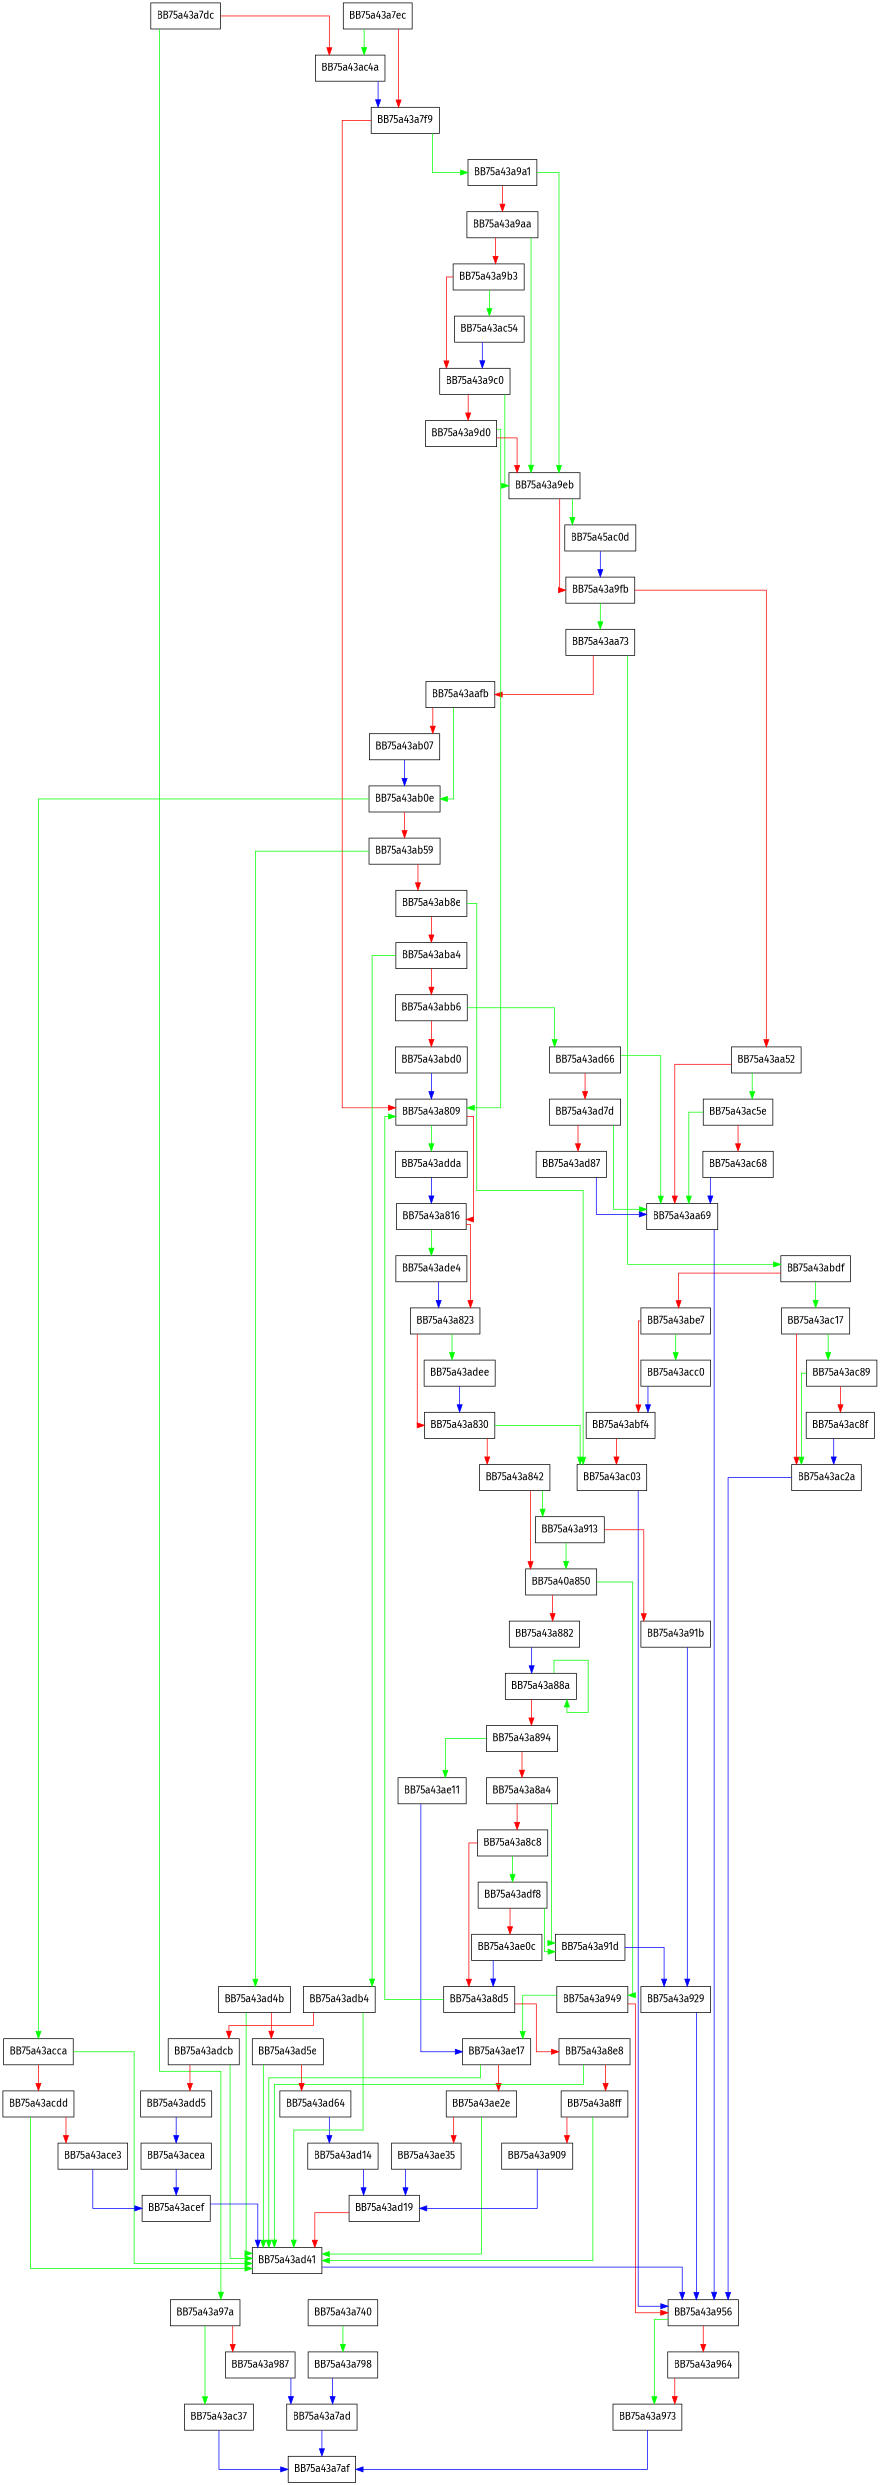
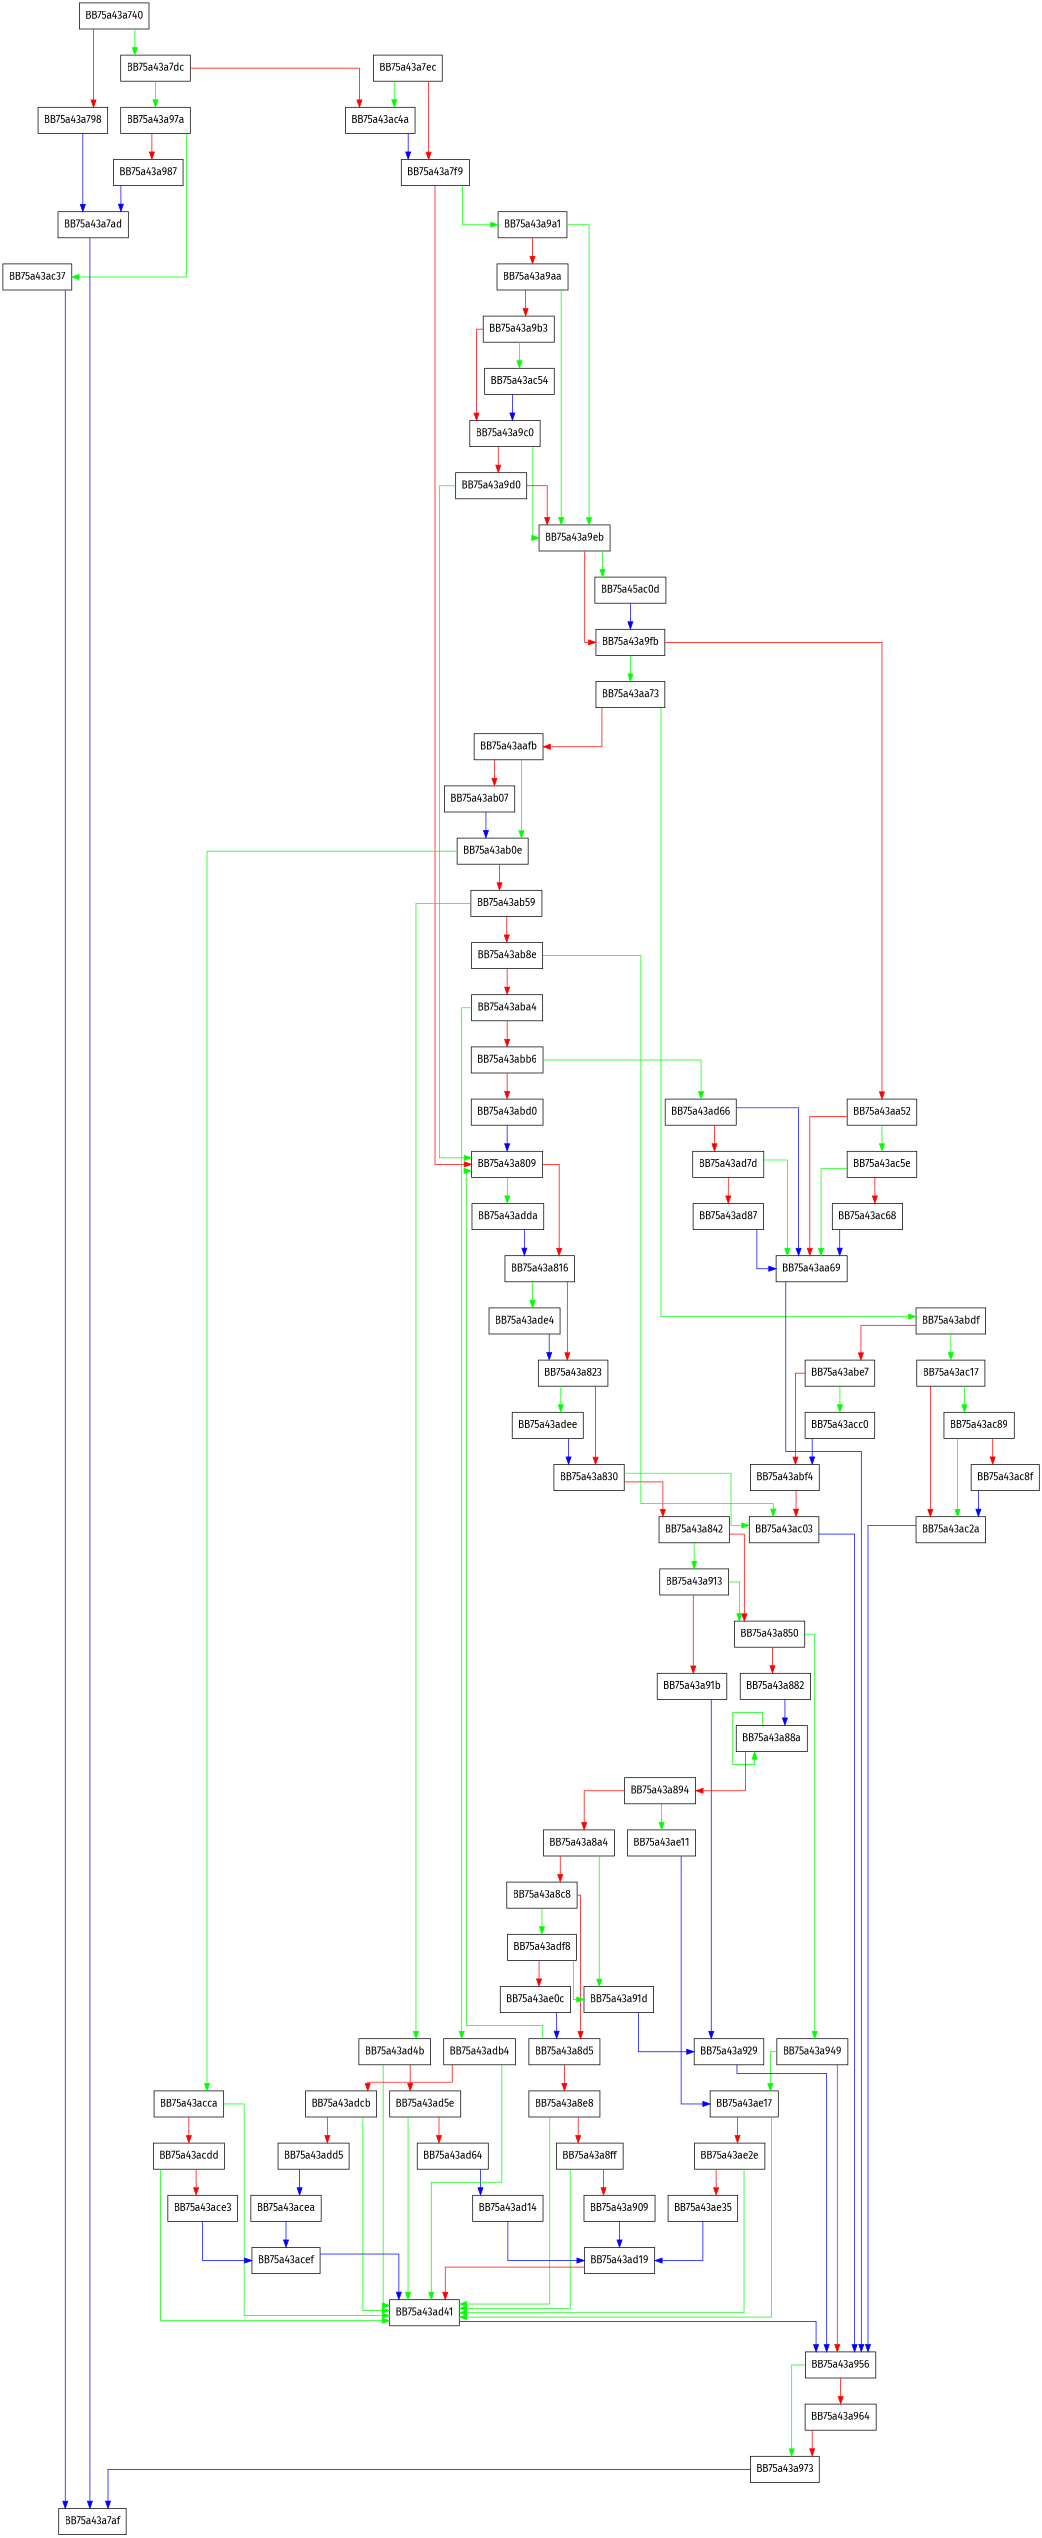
edge "BB75a43a740" -> "BB75a43a7dc": added
edge "BB75a43ad66" -> "BB75a43aa69": color green -> blue
node "BB75a40a850": label "BB75a40a850" -> "BB75a43a850"
edge "BB75a43a740" -> "BB75a43a798": color green -> red
